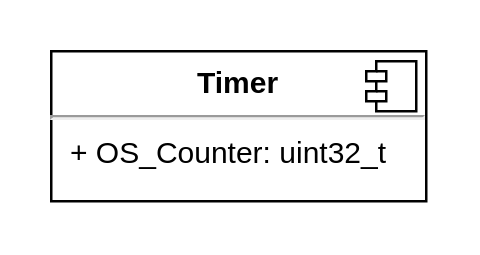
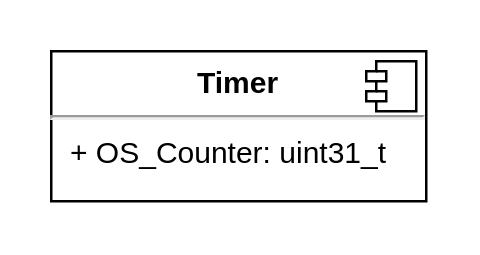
node "Timer + OS_Counter: uint32_t": label "Timer + OS_Counter: uint32_t" -> "Timer + OS_Counter: uint31_t"
